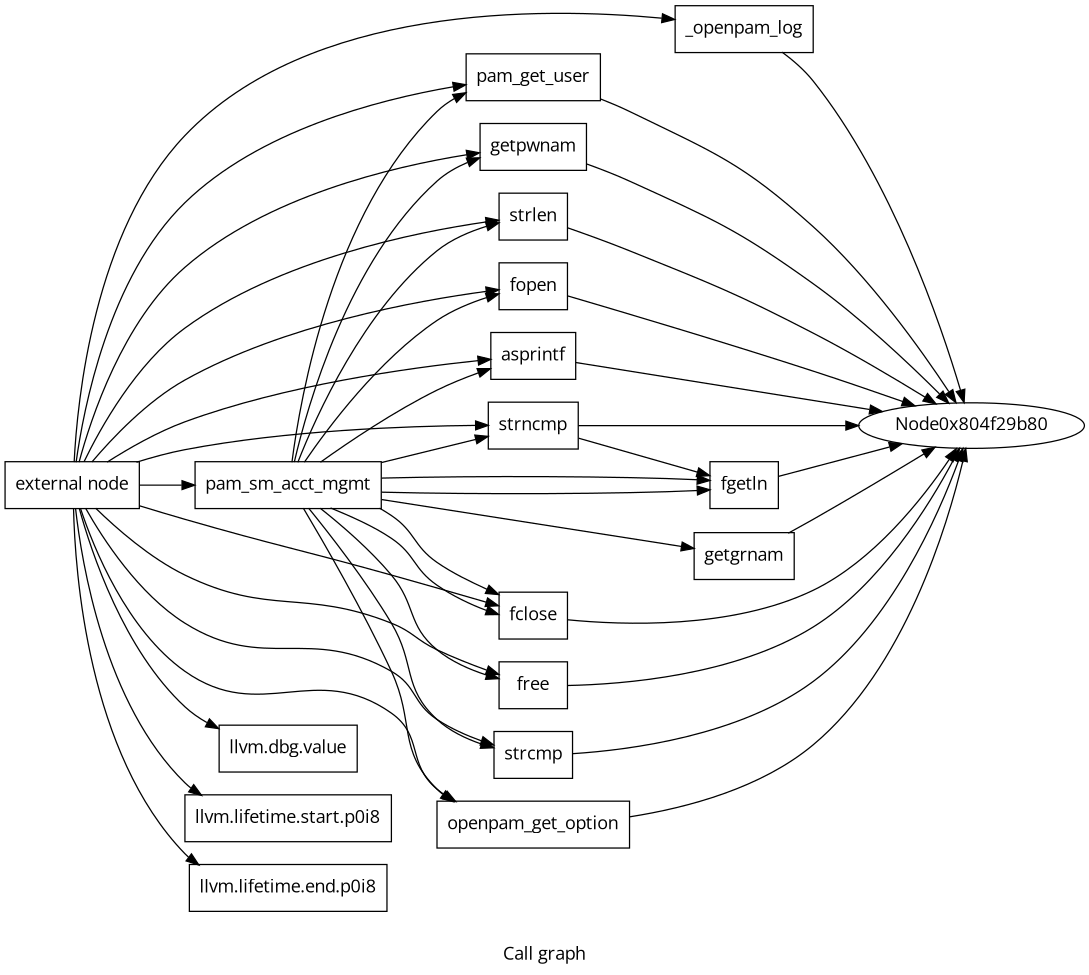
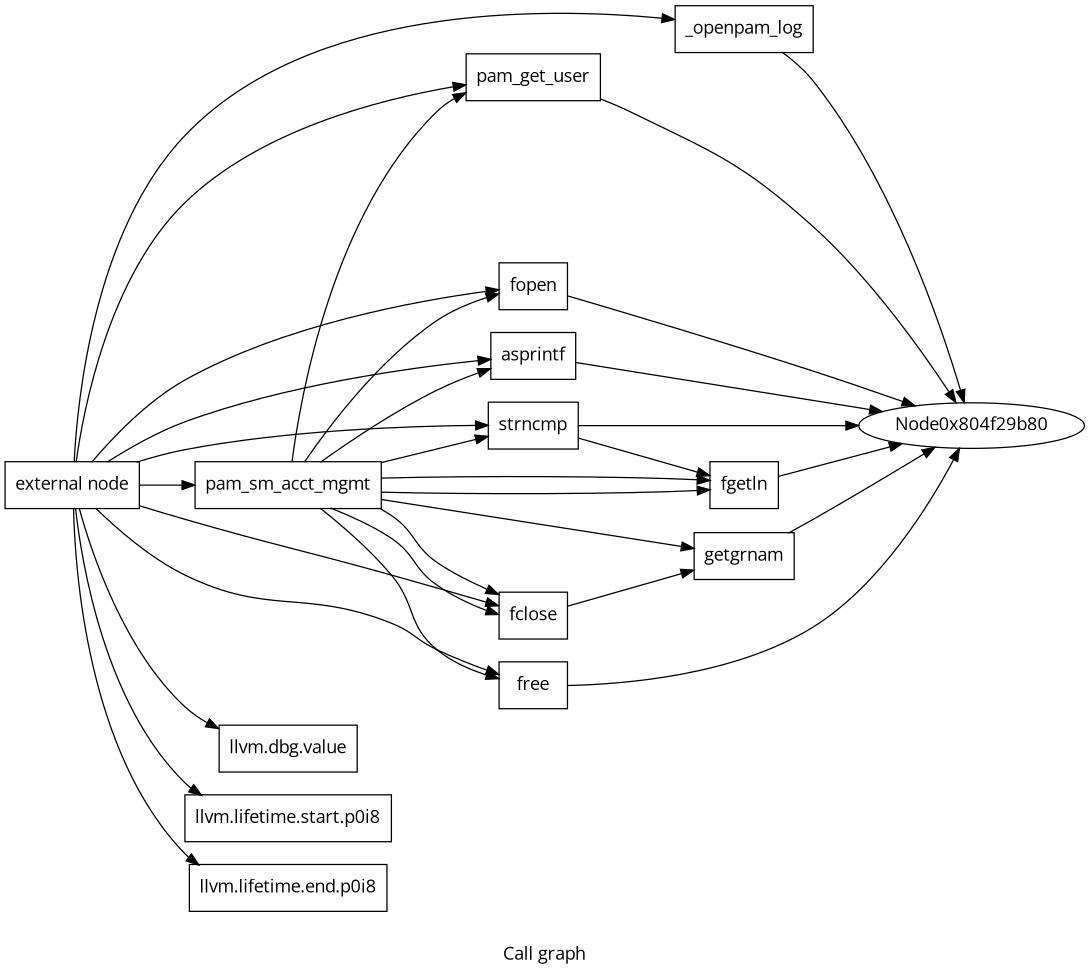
node "getpwnam": removed
node "strlen": removed
edge "fclose" -> "Node0x804f29b80": now "fclose" -> "getgrnam"
node "strcmp": removed
node "openpam_get_option": removed
